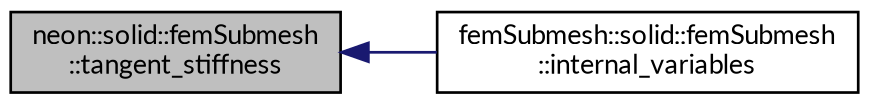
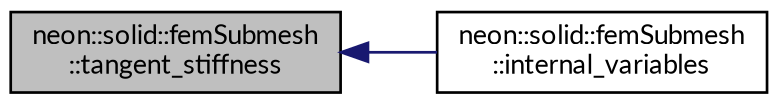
node "femSubmesh::solid::femSubmesh ::internal_variables": label "femSubmesh::solid::femSubmesh ::internal_variables" -> "neon::solid::femSubmesh ::internal_variables"
